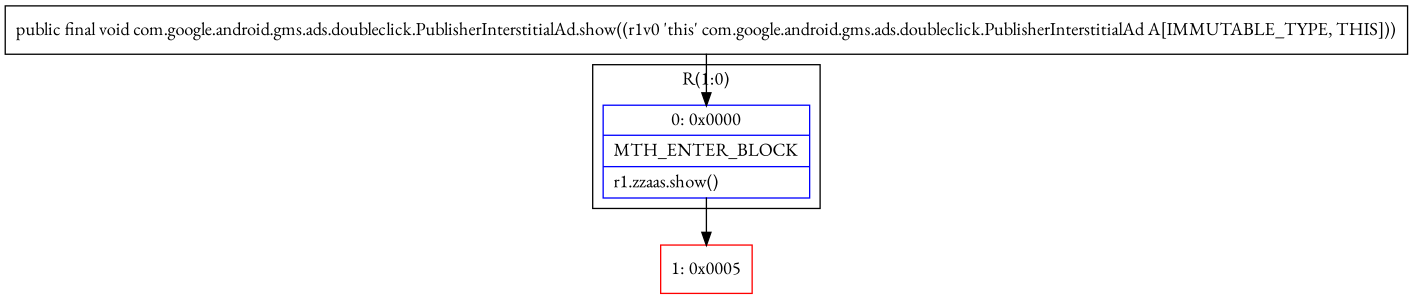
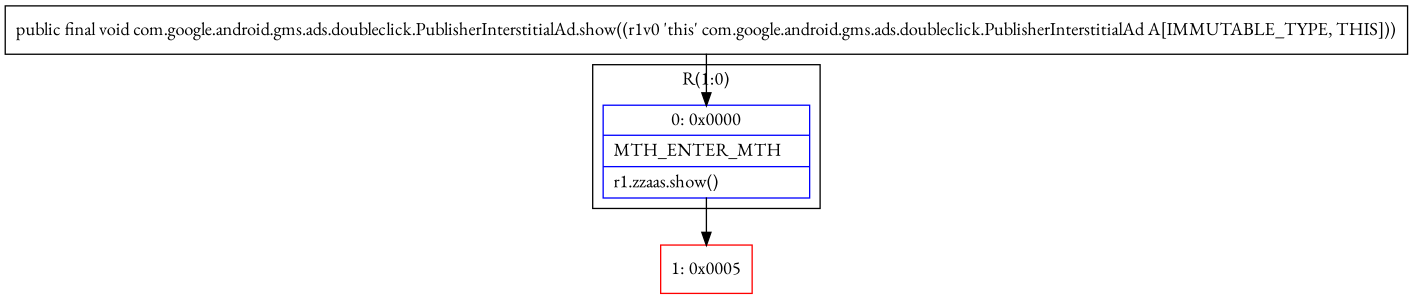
node "0: 0x0000": text "MTH_ENTER_BLOCK" -> "MTH_ENTER_MTH"
